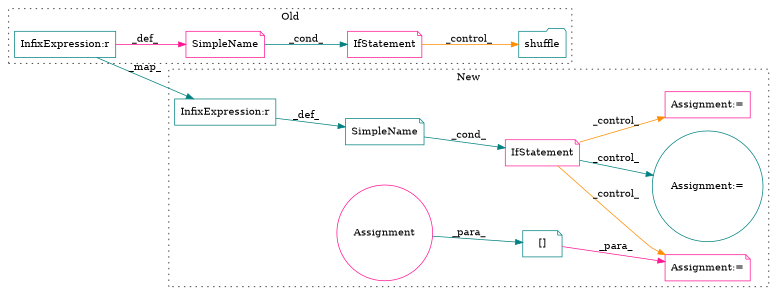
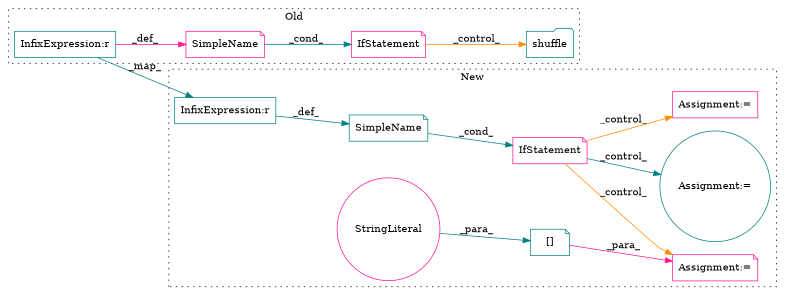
node "Assignment": label "Assignment" -> "StringLiteral"
